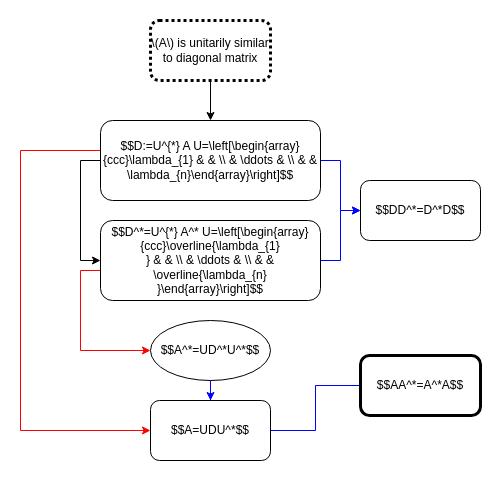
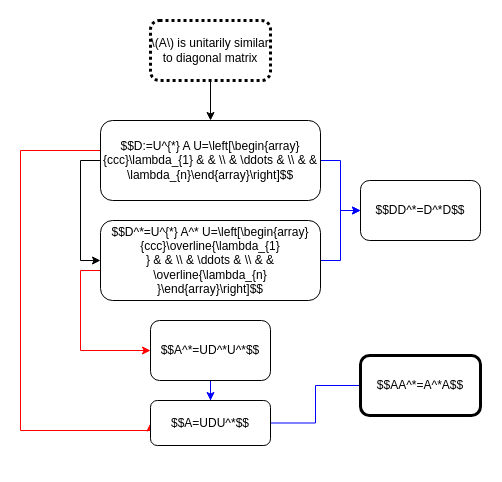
node "$$A^*=UD^*U^*$$": shape ellipse -> rounded rectangle
node "$$A=UDU^*$$": size 120x60 -> 120x45
